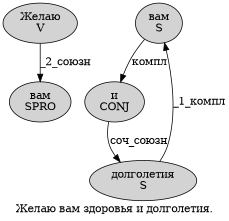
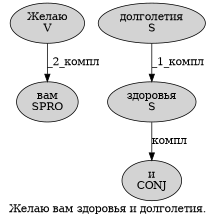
node "вам S": label "вам S" -> "здоровья S"
edge "Желаю V" -> "вам SPRO": label "_2_союзн" -> "_2_компл"
edge "и CONJ" -> "долголетия S": removed, label "соч_союзн"
